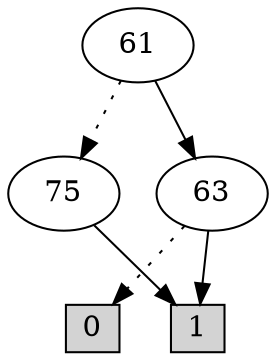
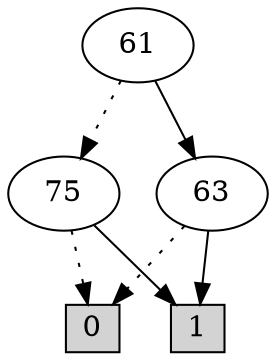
edge "75" -> "0": added
